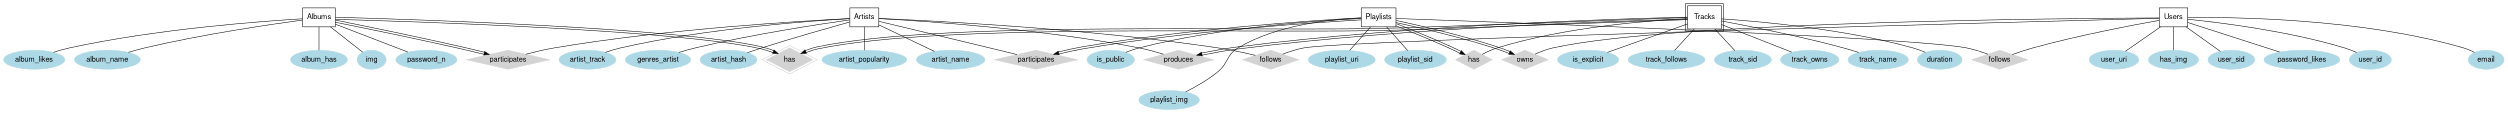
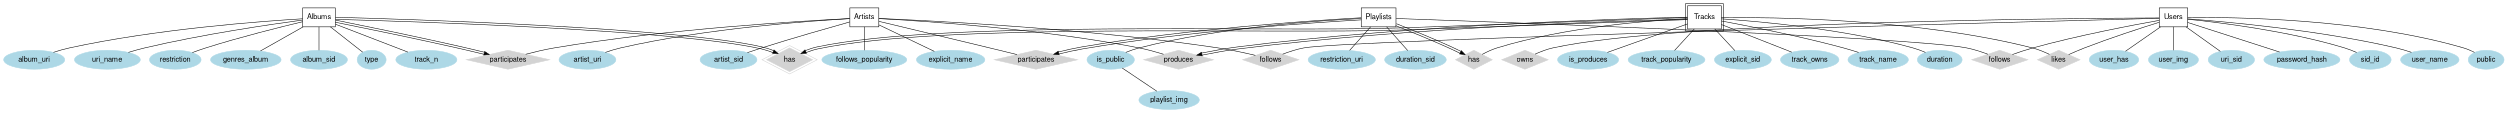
edge "Playlists" -- "owns": removed
edge "Playlists" -- "playlist_img": now "is_public" -- "playlist_img"
node "album_likes": label "album_likes" -> "album_uri"
node "album_name": label "album_name" -> "uri_name"
node "restriction": added
node "genres_album": added
node "album_has": label "album_has" -> "album_sid"
node "img": label "img" -> "type"
node "password_n": label "password_n" -> "track_n"
node "artist_track": label "artist_track" -> "artist_uri"
node "genres_artist": removed
node "artist_hash": label "artist_hash" -> "artist_sid"
node "artist_popularity": label "artist_popularity" -> "follows_popularity"
node "artist_name": label "artist_name" -> "explicit_name"
node "playlist_uri": label "playlist_uri" -> "restriction_uri"
node "playlist_sid": label "playlist_sid" -> "duration_sid"
node "is_explicit": label "is_explicit" -> "is_produces"
node "track_follows": label "track_follows" -> "track_popularity"
node "track_sid": label "track_sid" -> "explicit_sid"
node "likes": added
node "user_uri": label "user_uri" -> "user_has"
node "has_img": label "has_img" -> "user_img"
node "user_sid": label "user_sid" -> "uri_sid"
node "password_likes": label "password_likes" -> "password_hash"
node "user_id": label "user_id" -> "sid_id"
node "user_name": added
node "email": label "email" -> "public"
